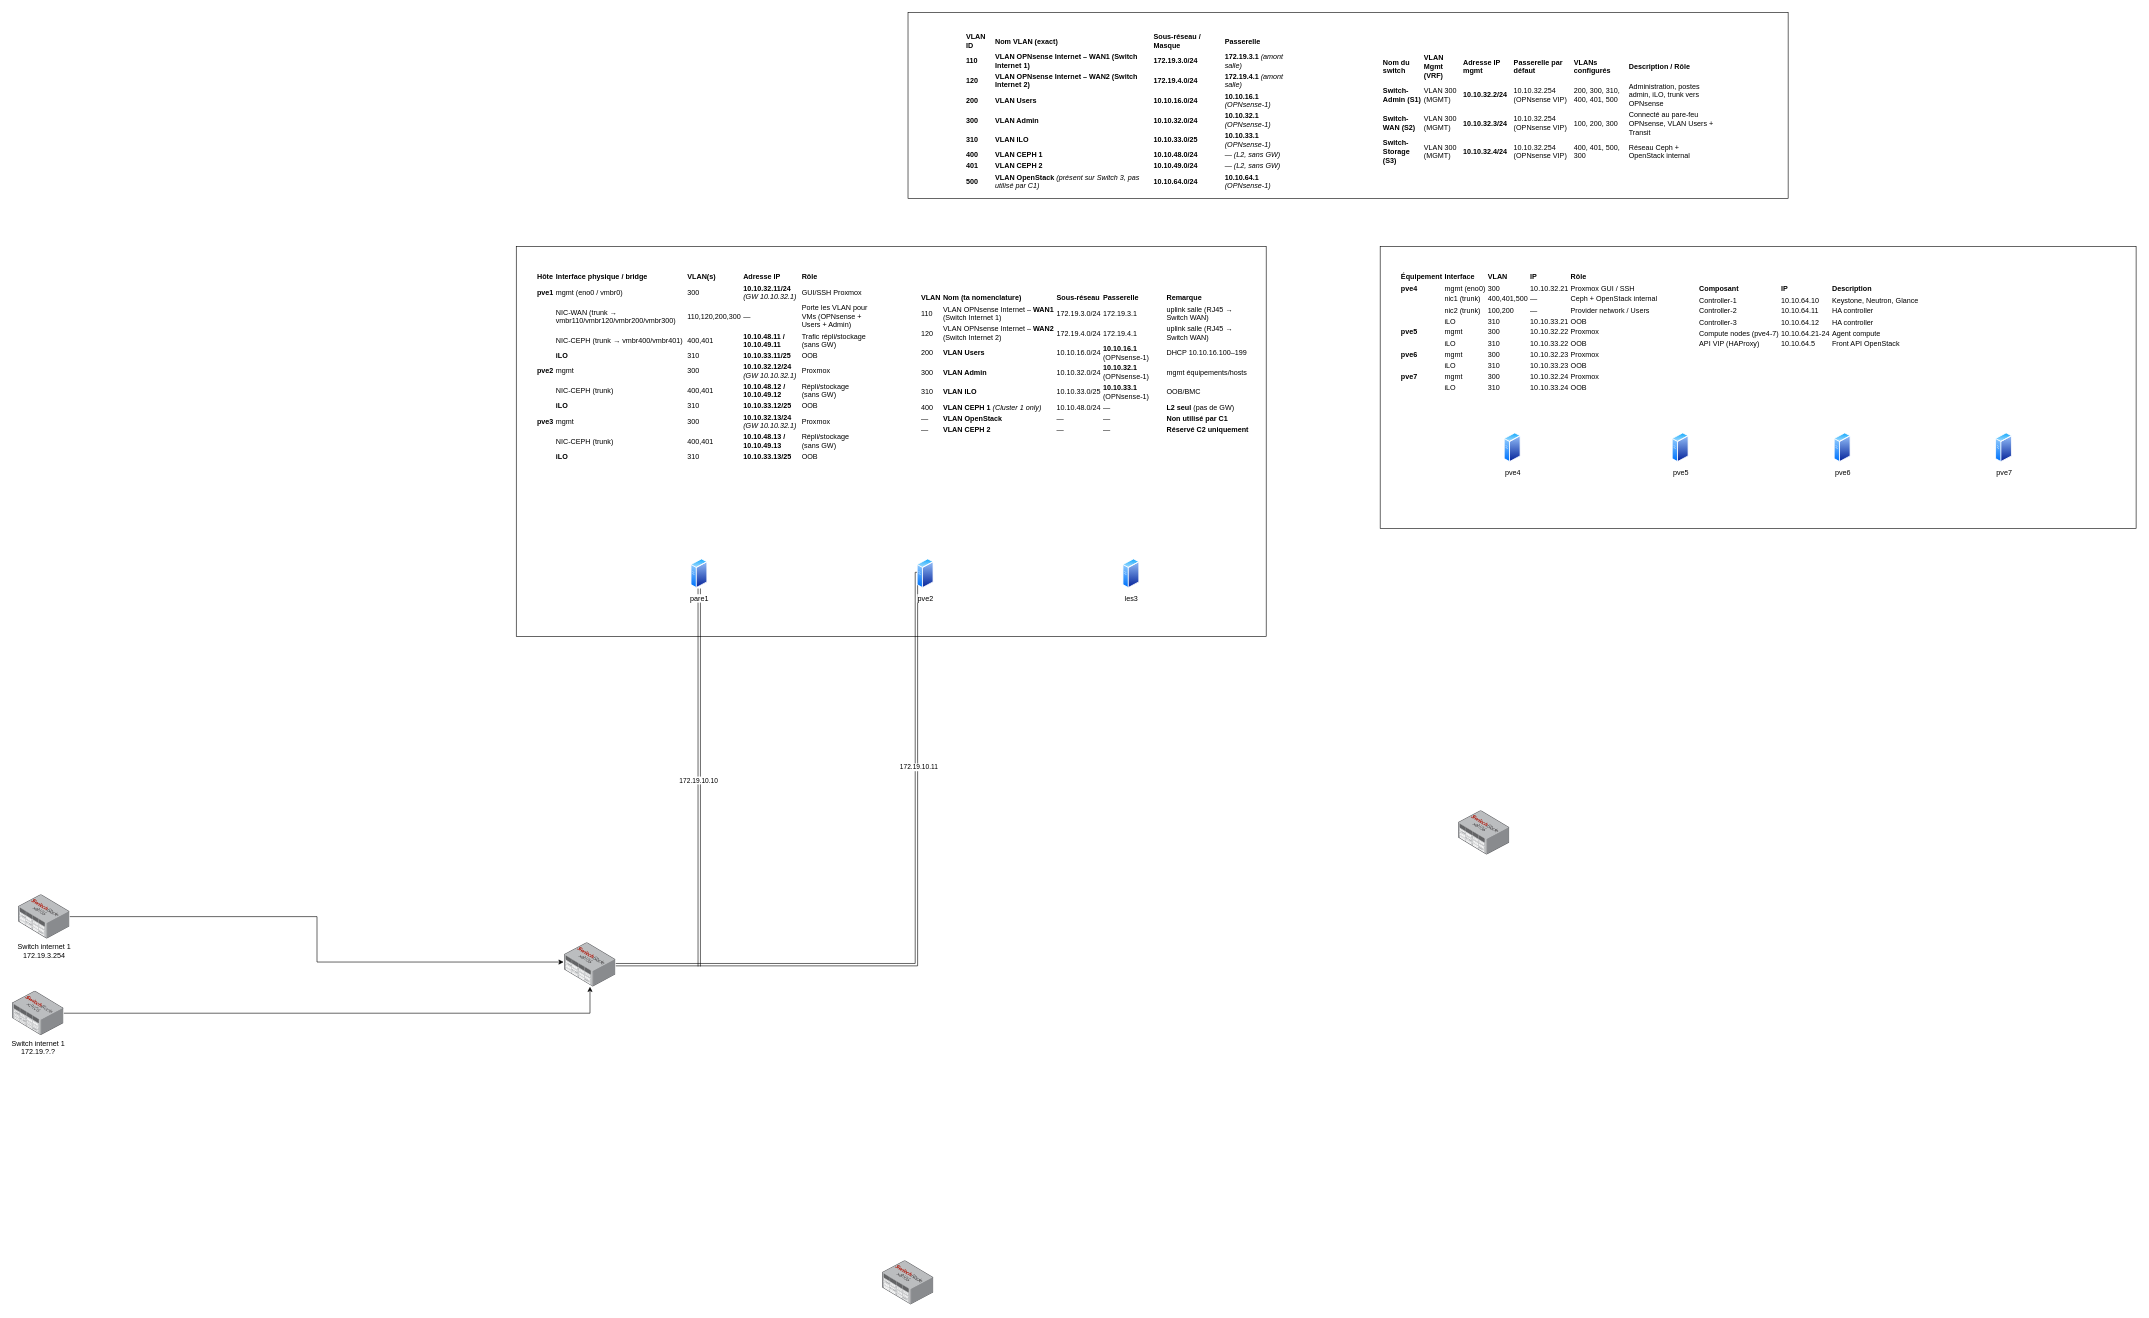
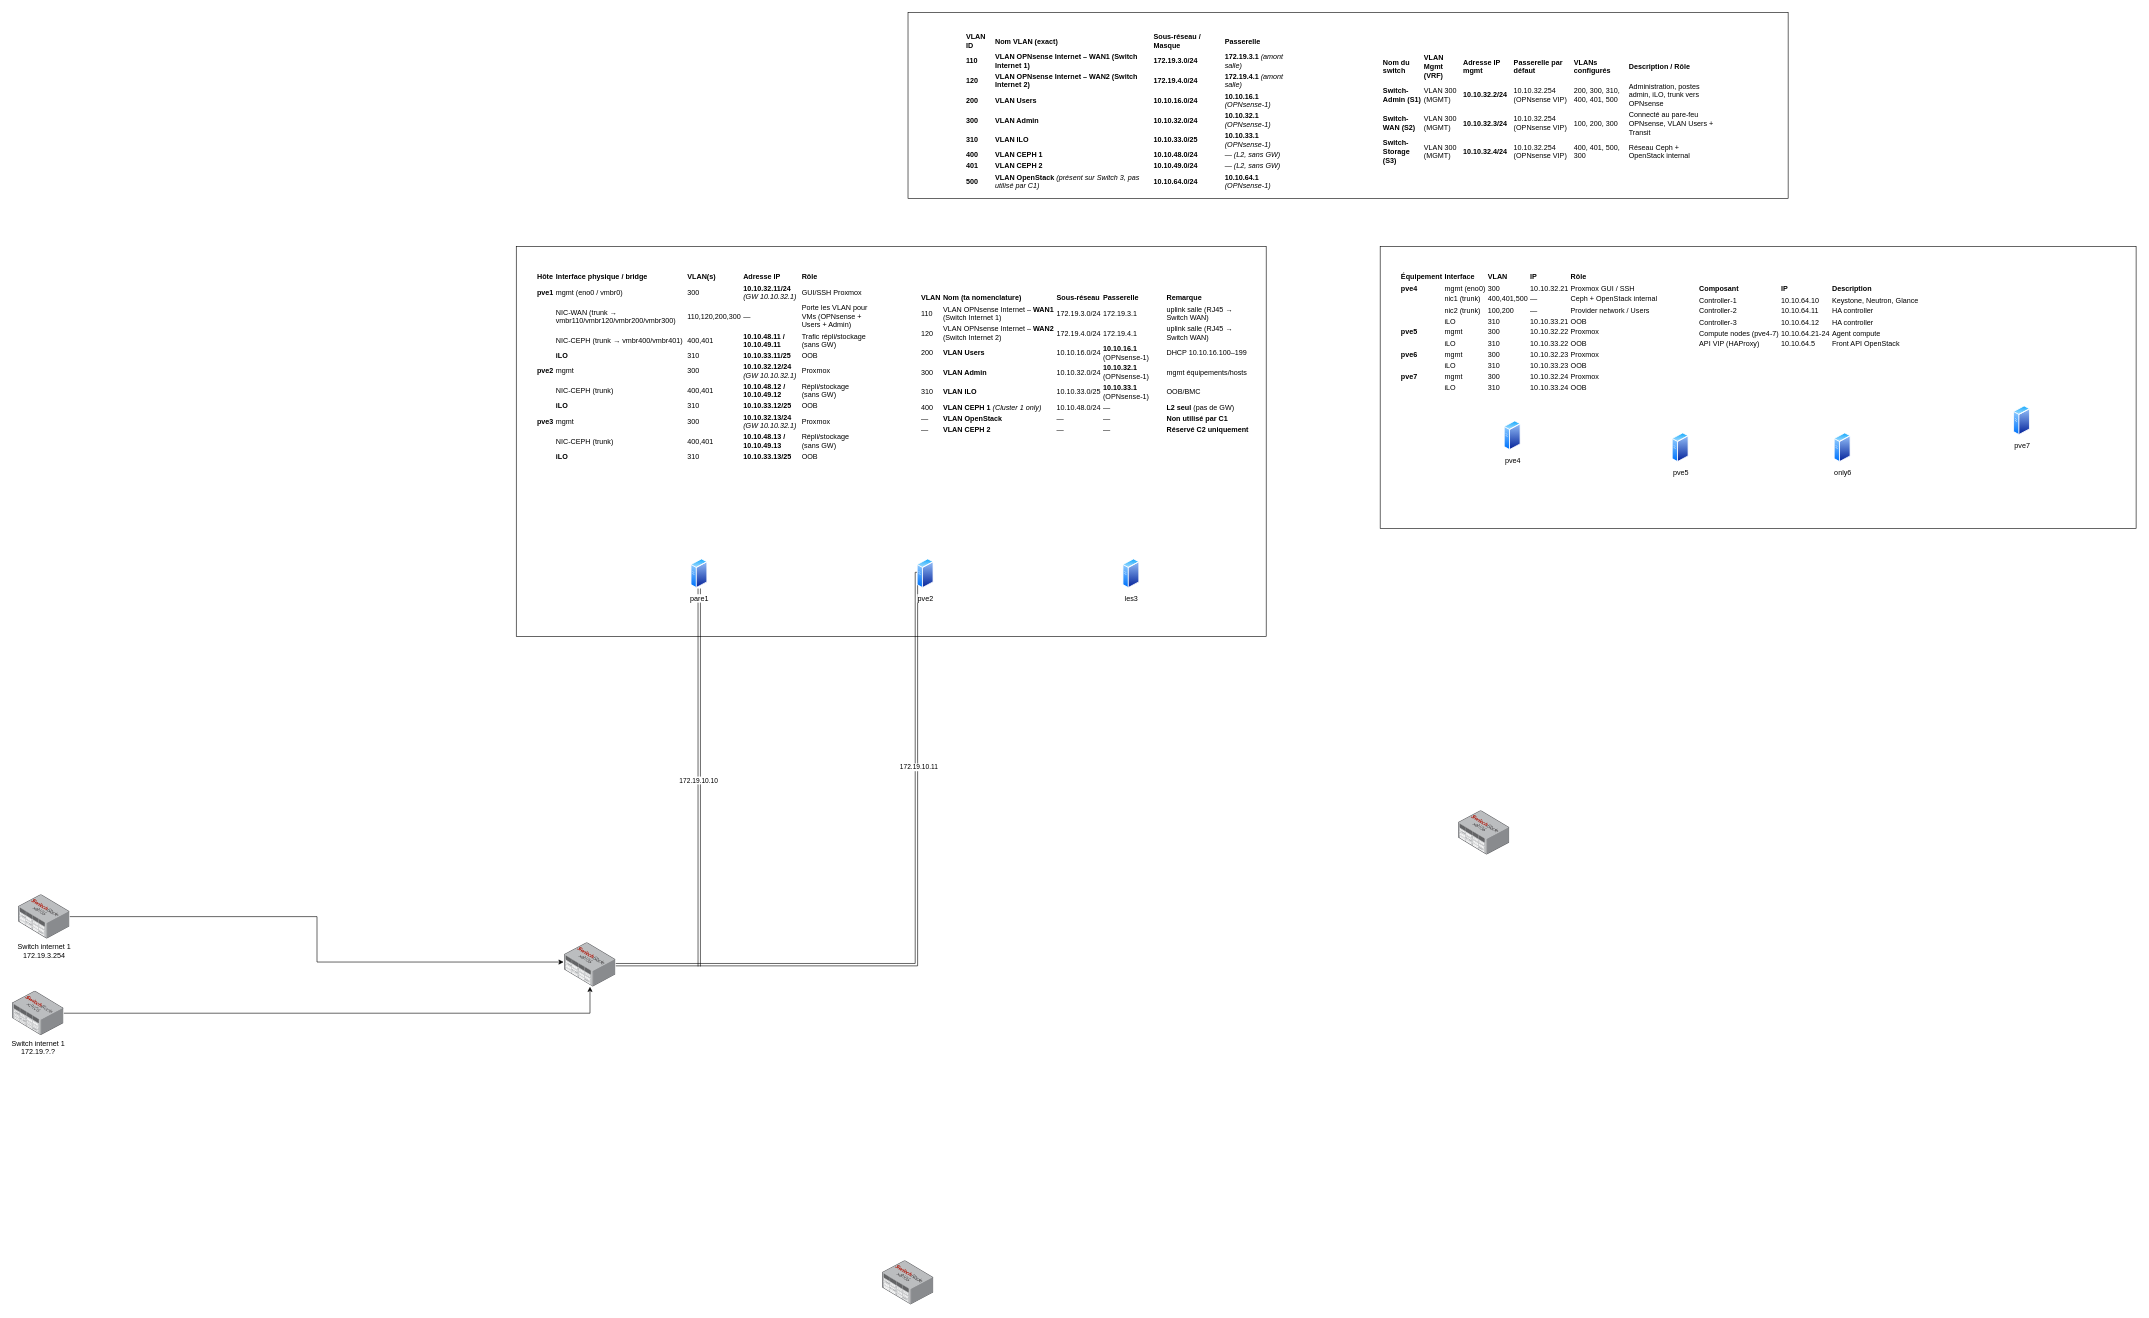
node "pve4": moved (1513, 447) -> (1513, 435)
node "pve7": moved (2004, 447) -> (2022, 420)
node "pve6": label "pve6" -> "only6"
